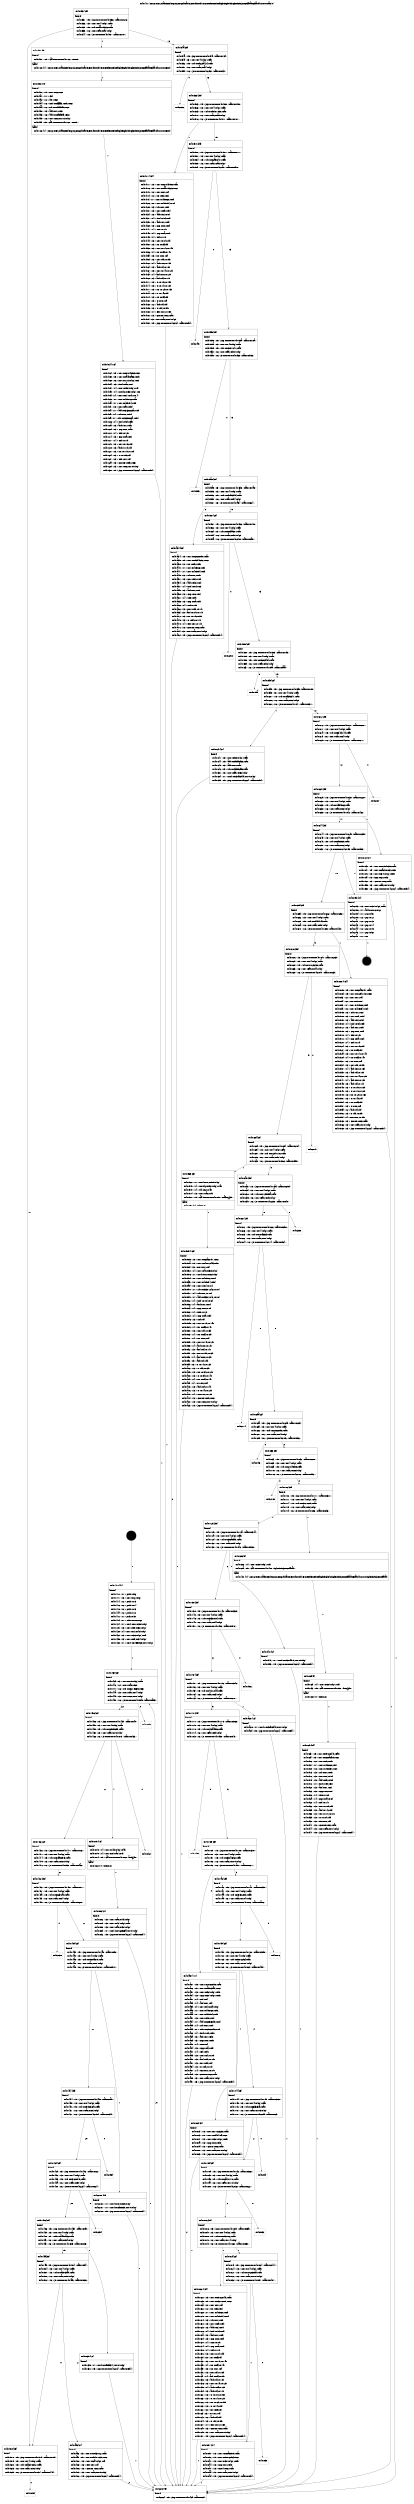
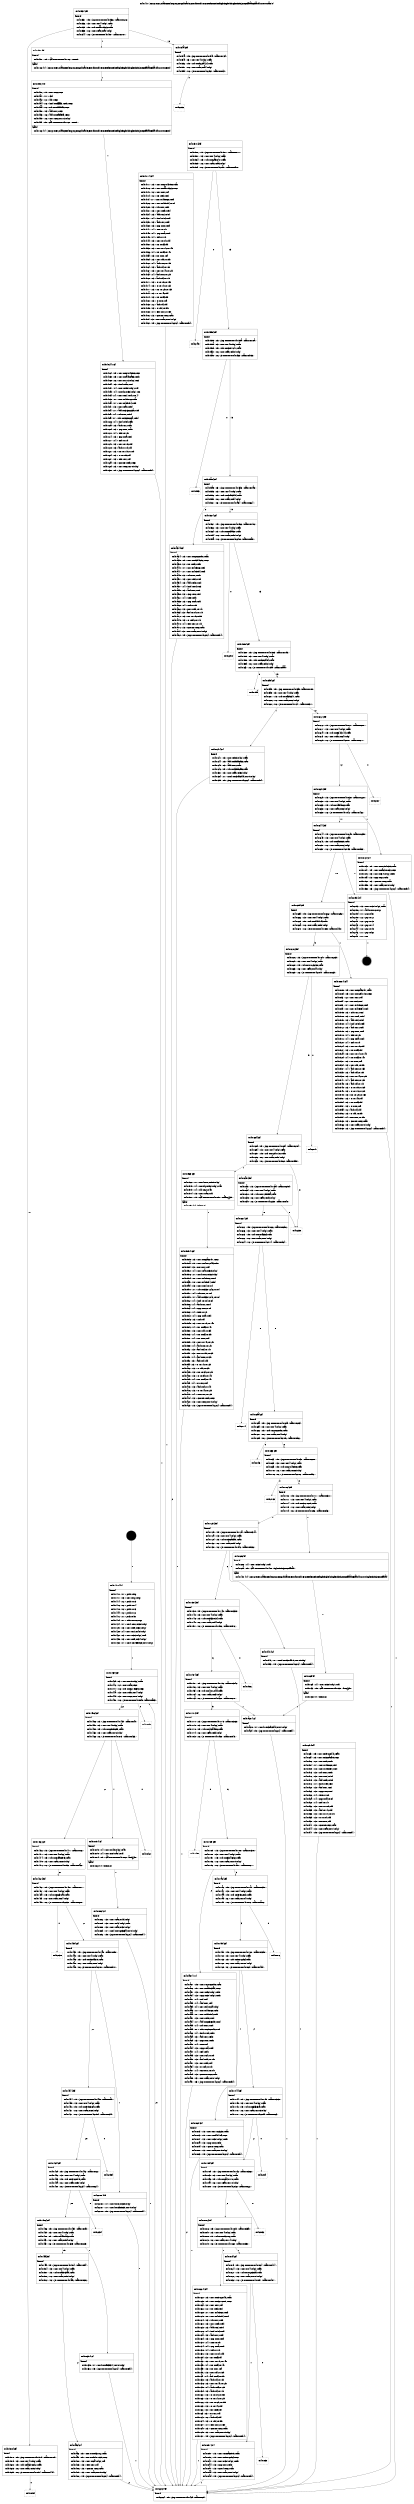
node "0x401563 [25]": removed
edge "0x40168f [25]" -> "0x4016a8 [25]": now "0x40168f [25]" -> "0x40225e"
edge "0x401cef [9]" -> "0x401cf8 [84]": now "0x401cef [9]" -> "0x401a28 [12]"
edge "0x4014ff [25]" -> "0x401518 [25]": removed, label "17"
